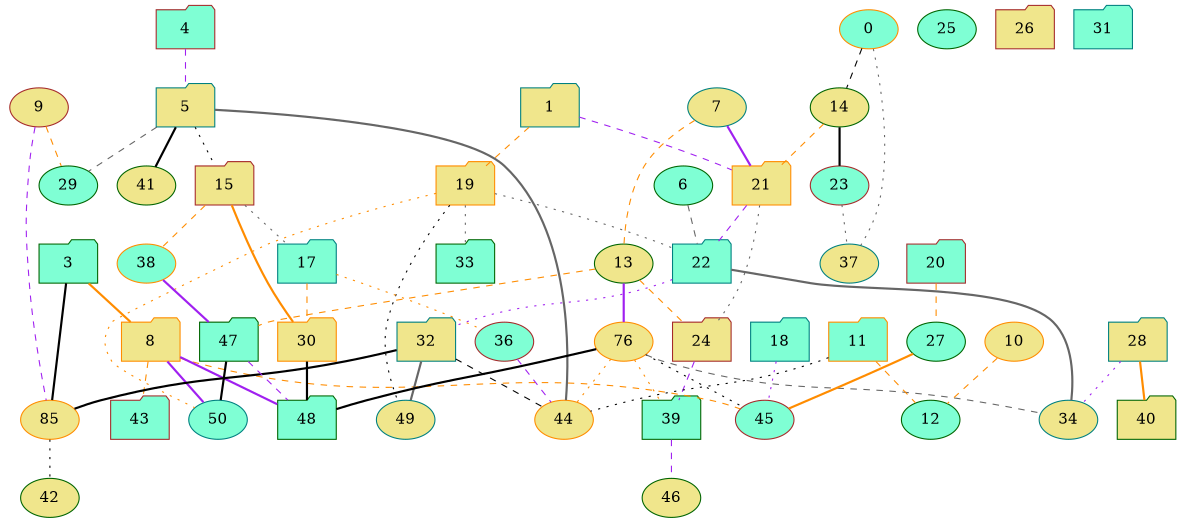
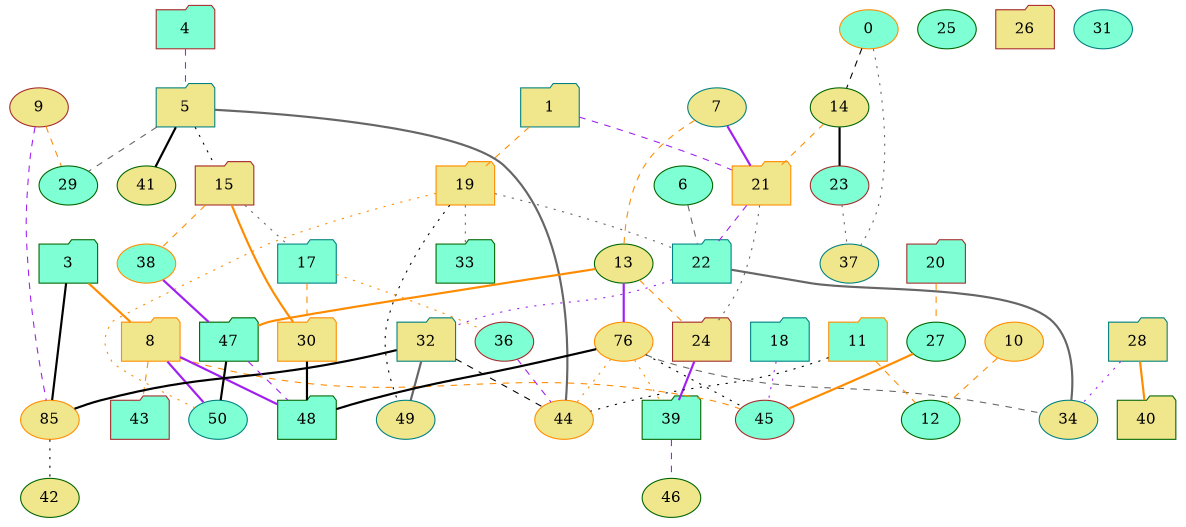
node "31": shape folder -> ellipse
edge "13" -- "47": style dashed -> bold
edge "24" -- "39": style dashed -> bold
